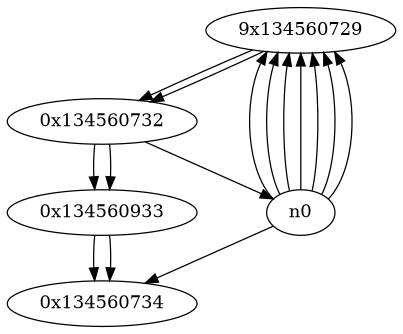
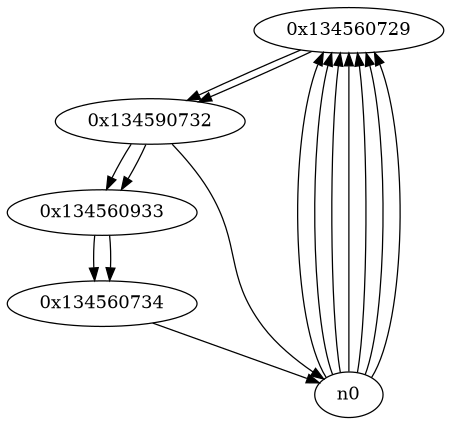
node "9x134560729": label "9x134560729" -> "0x134560729"
node "0x134560732": label "0x134560732" -> "0x134590732"
edge "n0" -> "0x134560734": reversed
